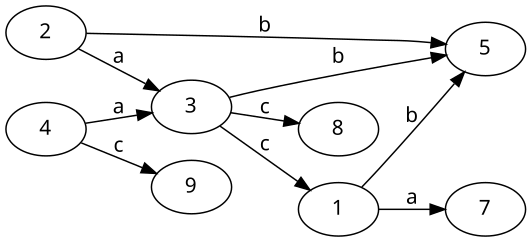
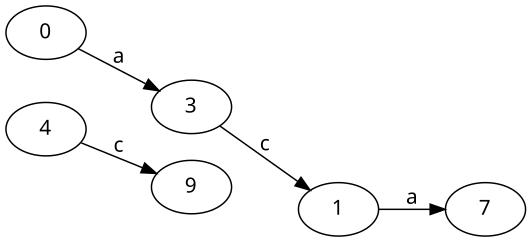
node "2": label "2" -> "0"
node "5": removed
edge "4" -> "3": removed, label "a"
node "8": removed
